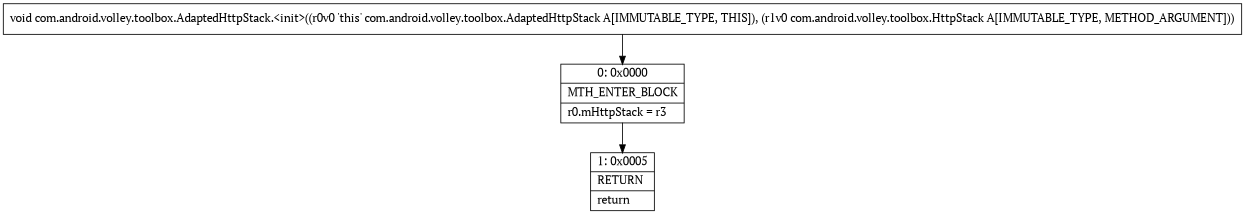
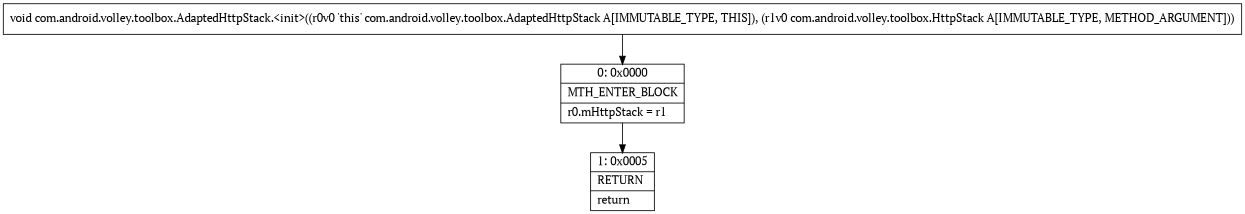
node "0: 0x0000": text "r0.mHttpStack = r3" -> "r0.mHttpStack = r1"
